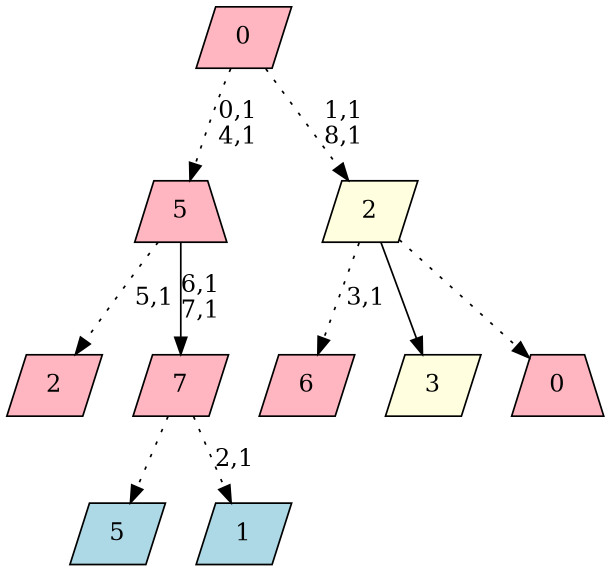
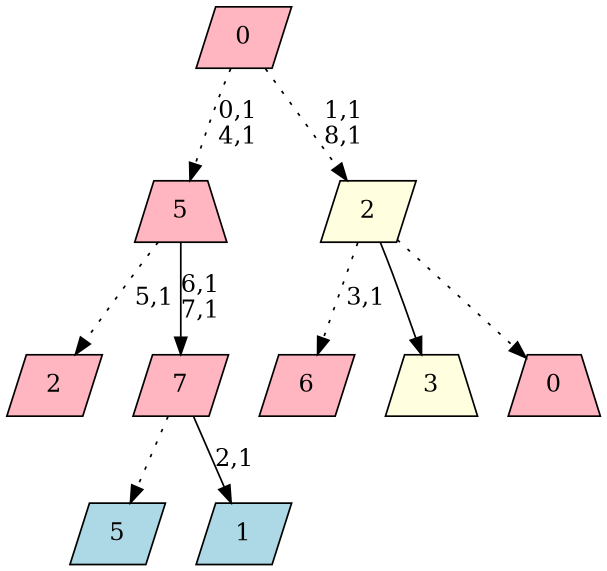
node "3": shape parallelogram -> trapezium
edge "7" -> "1": style dotted -> solid
